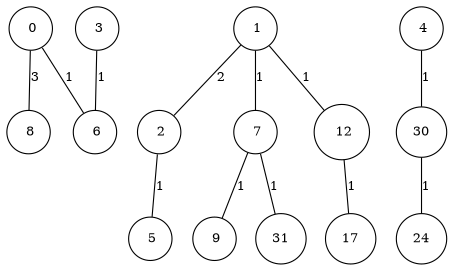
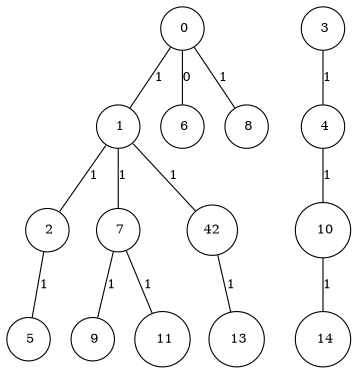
edge "0" -- "8": label "3" -> "1"
edge "0" -- "6": label "1" -> "0"
edge "0" -- "1": added, label "1"
edge "1" -- "2": label "2" -> "1"
edge "3" -- "6": now "3" -- "4"
node "12": label "12" -> "42"
node "30": label "30" -> "10"
node "31": label "31" -> "11"
node "17": label "17" -> "13"
node "24": label "24" -> "14"
